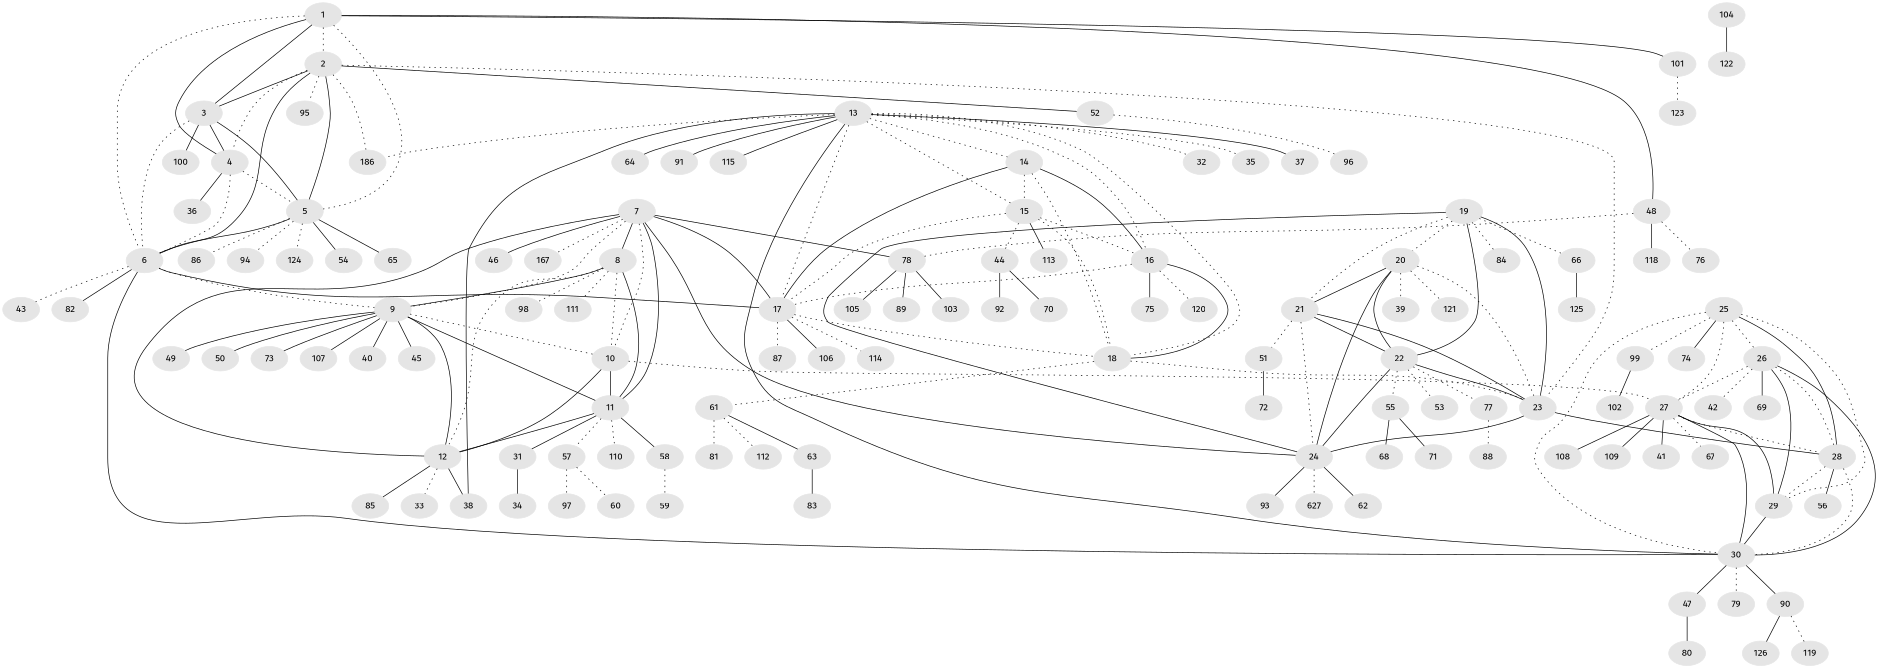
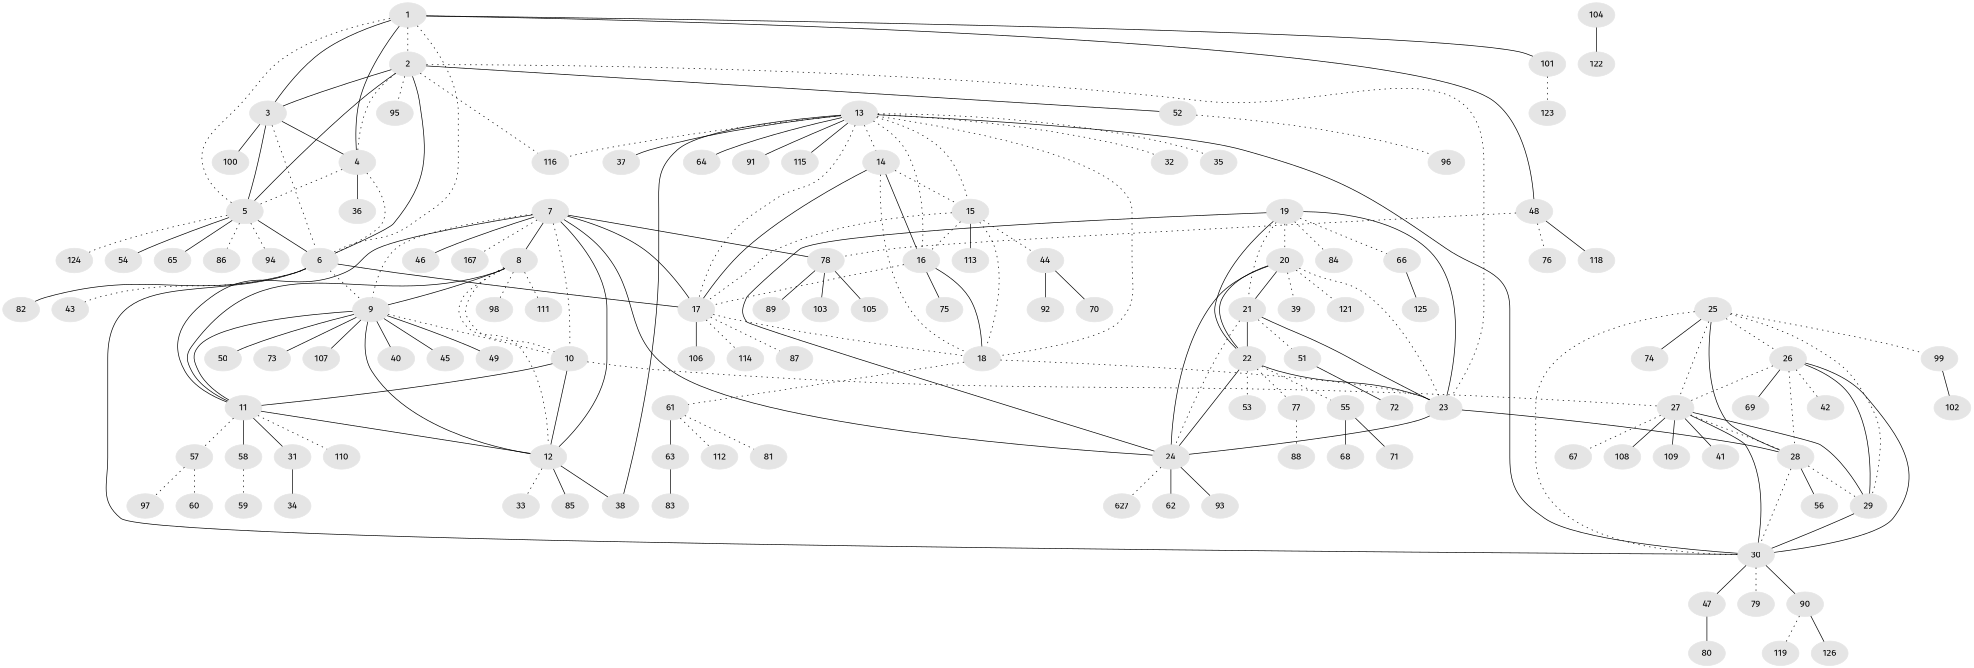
node "186": label "186" -> "116"
node "120": removed
